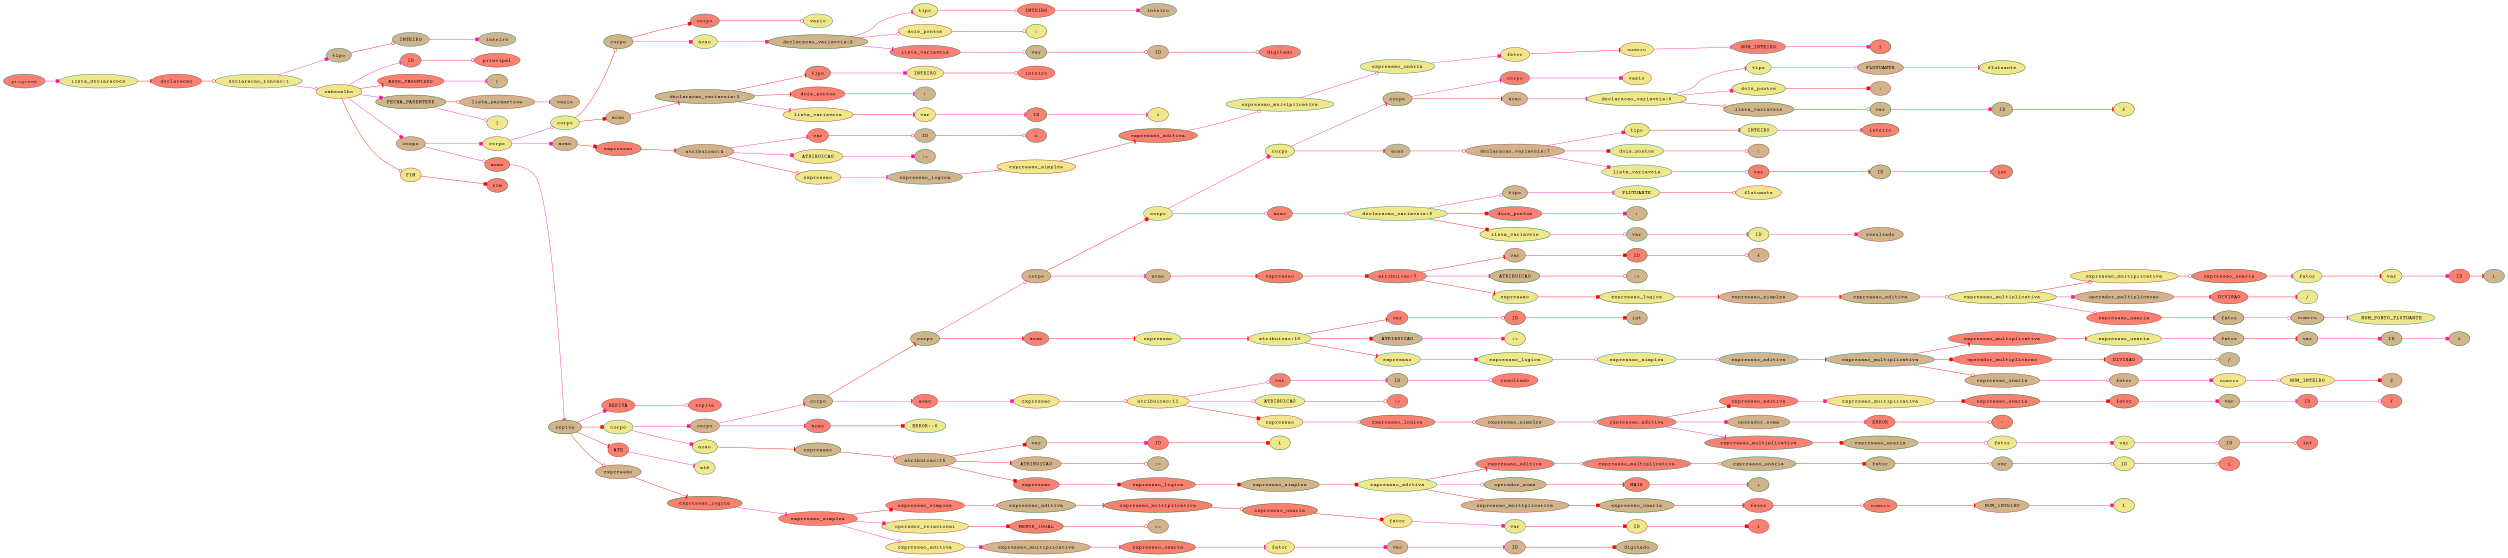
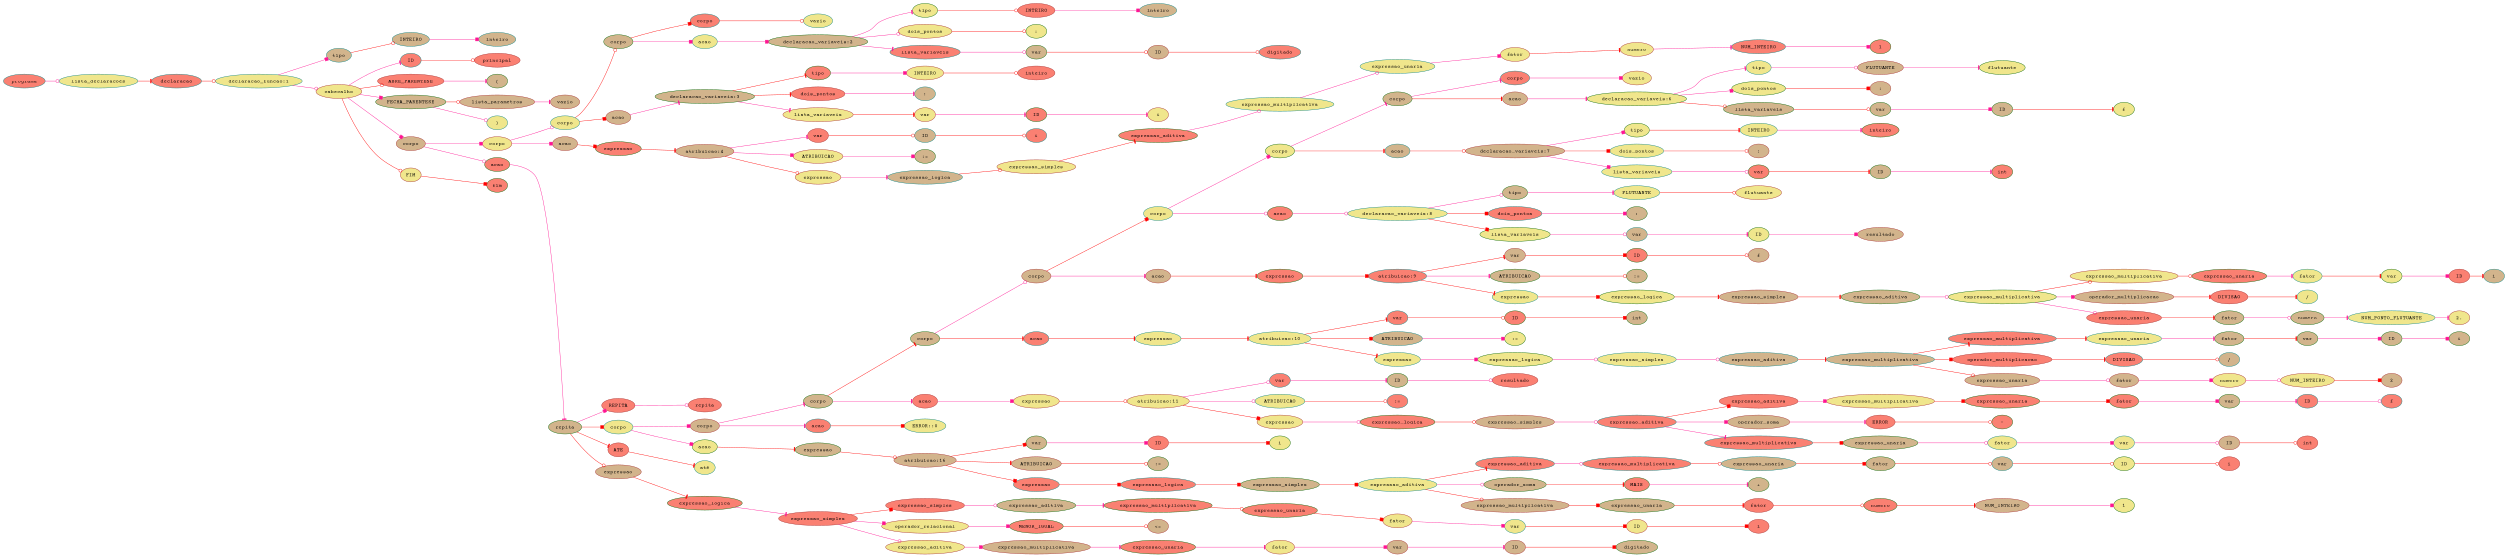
edge "programa" -> "lista_declaracoes": arrowhead box -> odot
node "declaracao": color brown -> teal
edge "cabecalho" -> "ABRE_PARENTESE": arrowhead tee -> odot
node "2.": added
edge "ATE" -> "até": color deeppink -> red
edge "operador_relacional" -> "MENOR_IGUAL": color red -> deeppink
